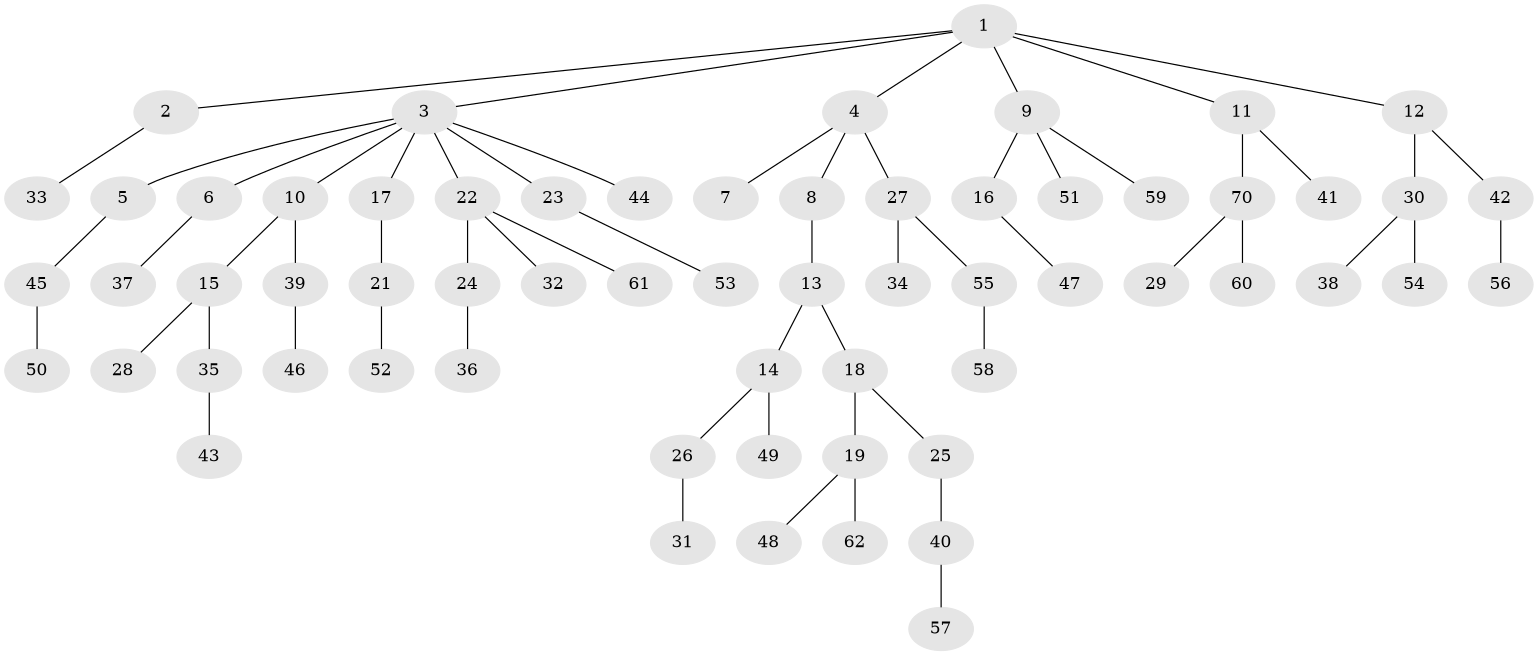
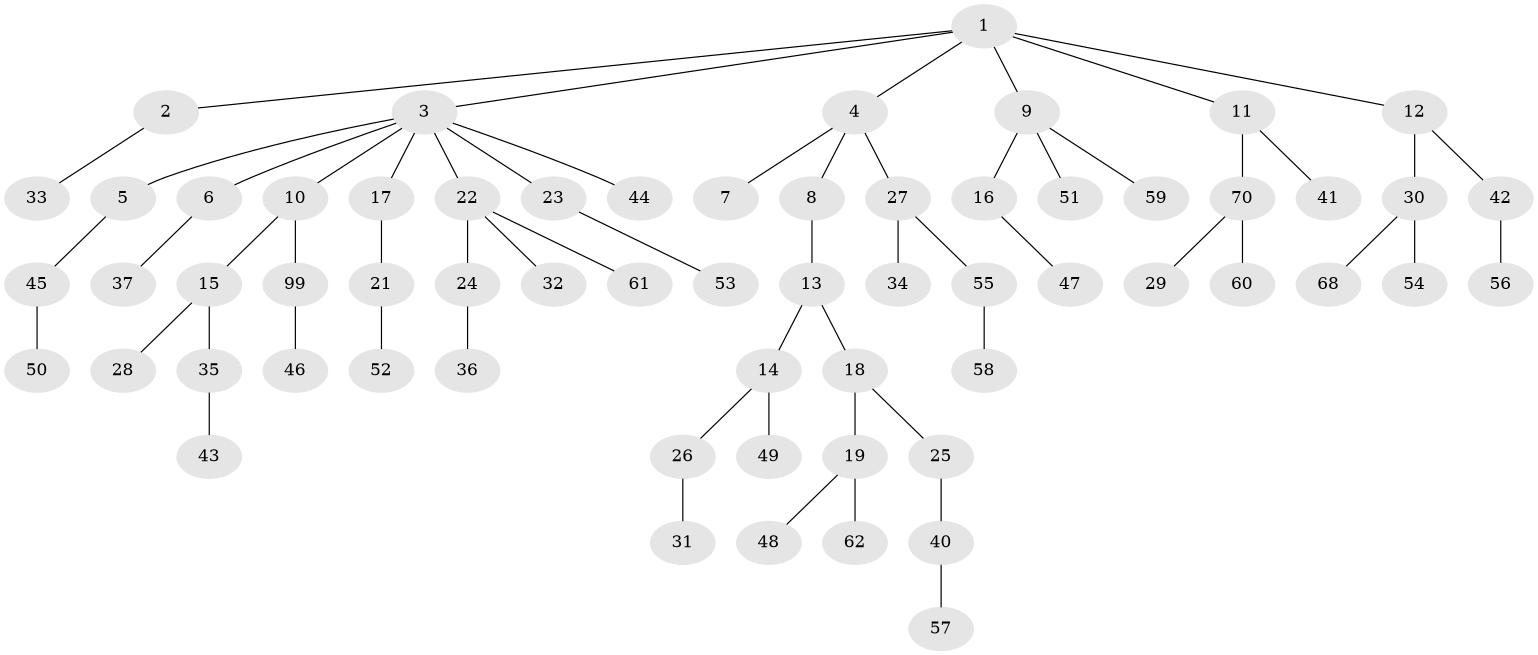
node "39": label "39" -> "99"
node "38": label "38" -> "68"
